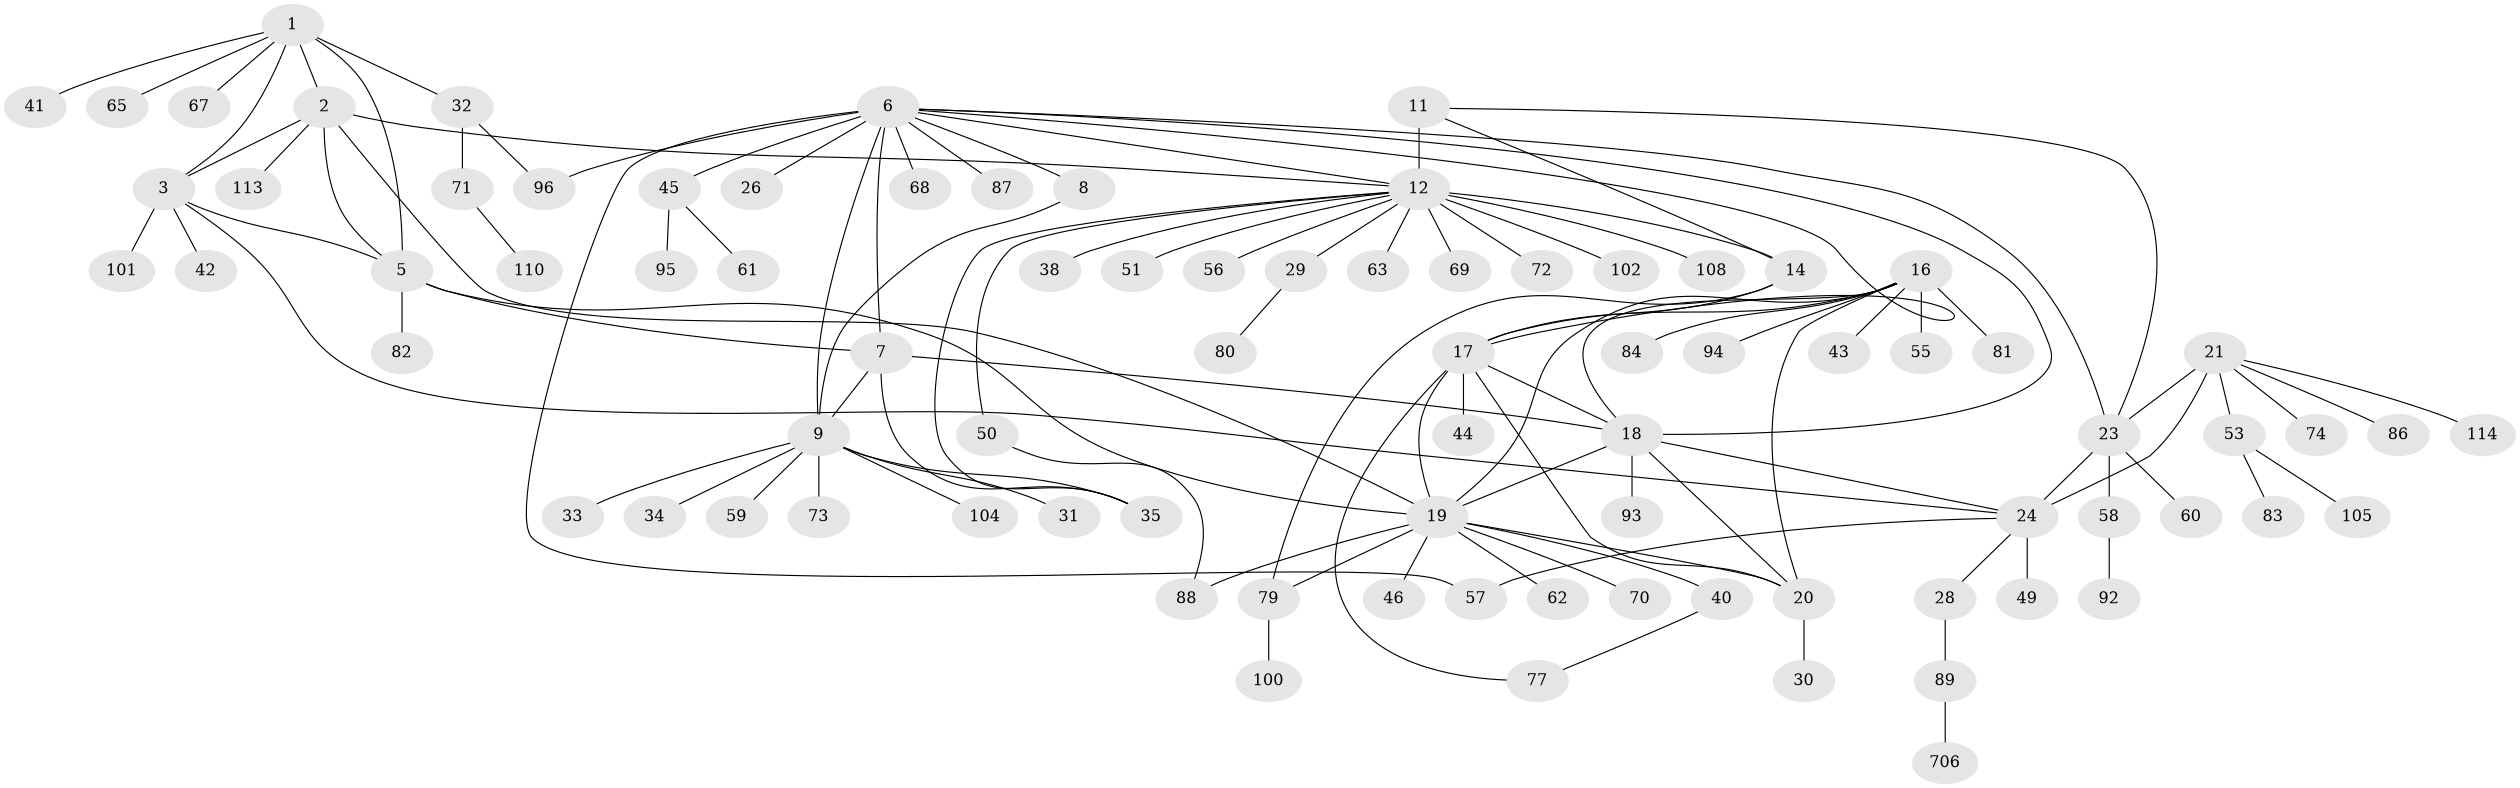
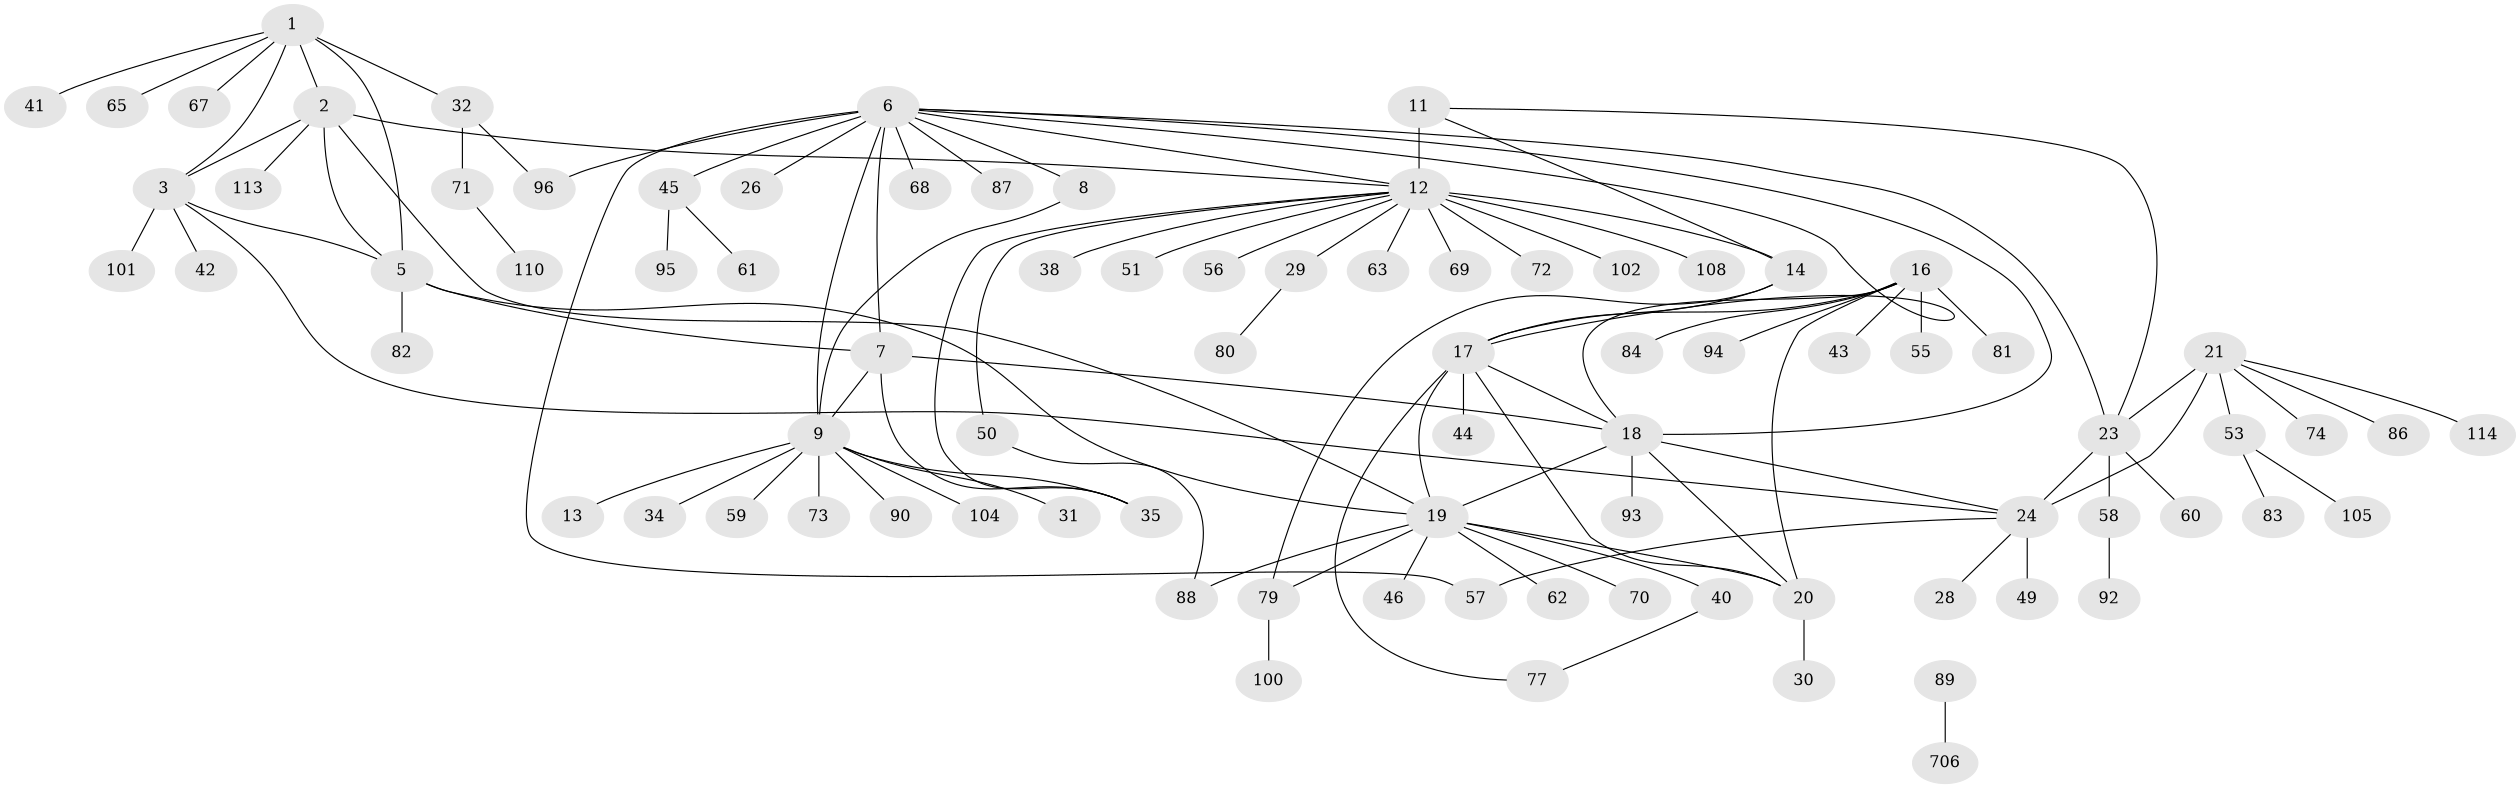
edge "16" -- "19": removed
node "33": label "33" -> "13"
node "90": added
edge "28" -- "89": removed
